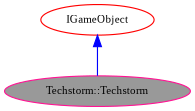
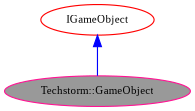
node "Techstorm::Techstorm": label "Techstorm::Techstorm" -> "Techstorm::GameObject"
